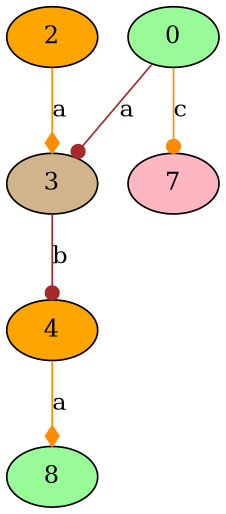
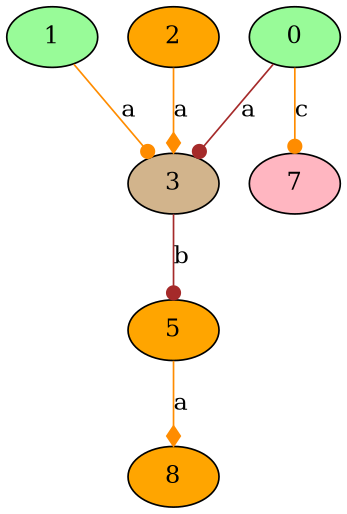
node "1": added
node "4": label "4" -> "5"
node "8": fillcolor palegreen -> orange
